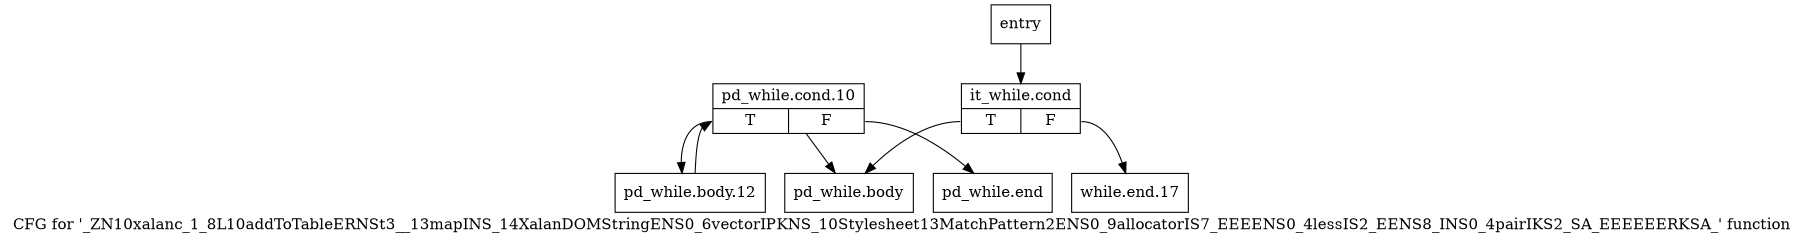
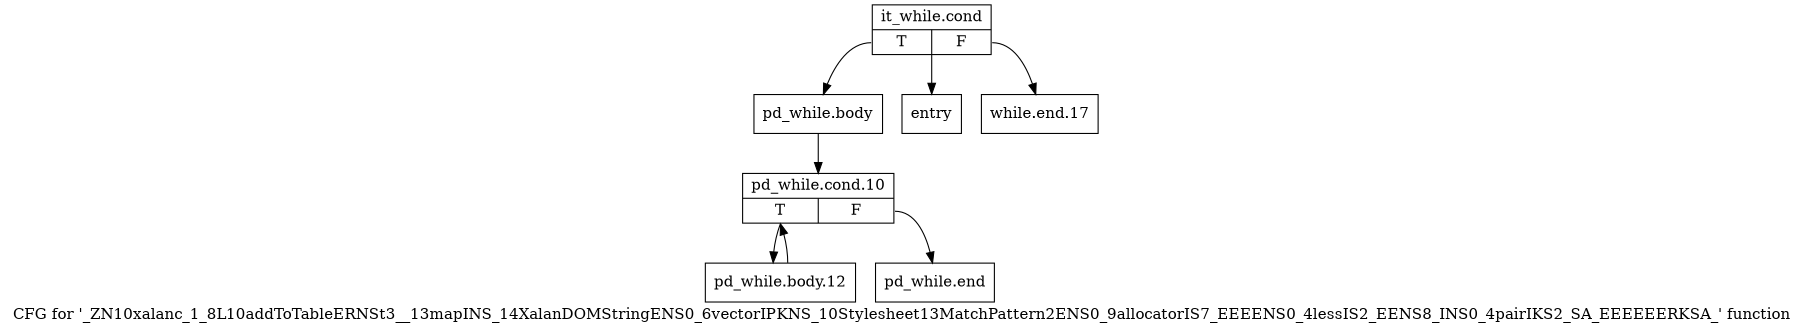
edge "entry" -> "it_while.cond": reversed
edge "pd_while.cond.10" -> "pd_while.body": reversed
